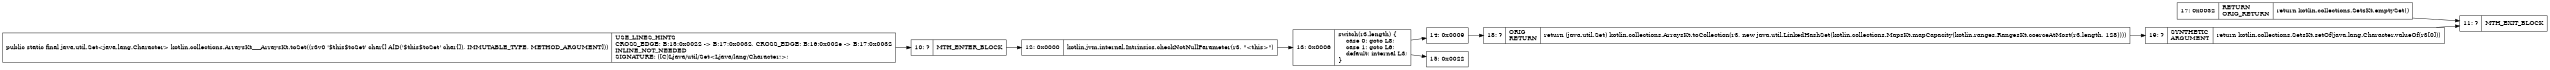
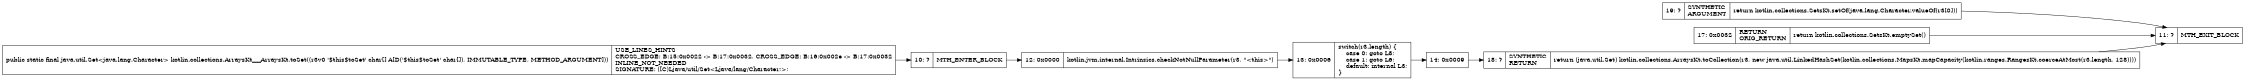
node "18: ?": text "ORIG" -> "SYNTHETIC"
edge "18: ?" -> "19: ?": now "18: ?" -> "11: ?"
node "15: 0x0022": removed
